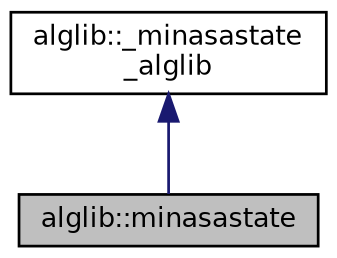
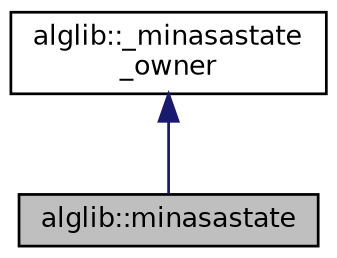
node "alglib::_minasastate _alglib": label "alglib::_minasastate _alglib" -> "alglib::_minasastate _owner"
